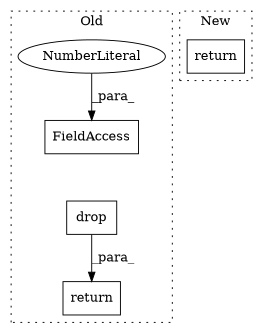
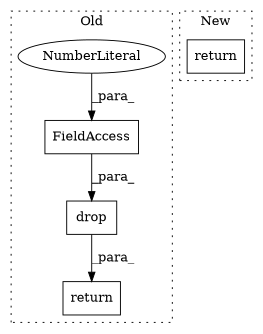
edge "FieldAccess" -> "drop": added, label "_para_"
